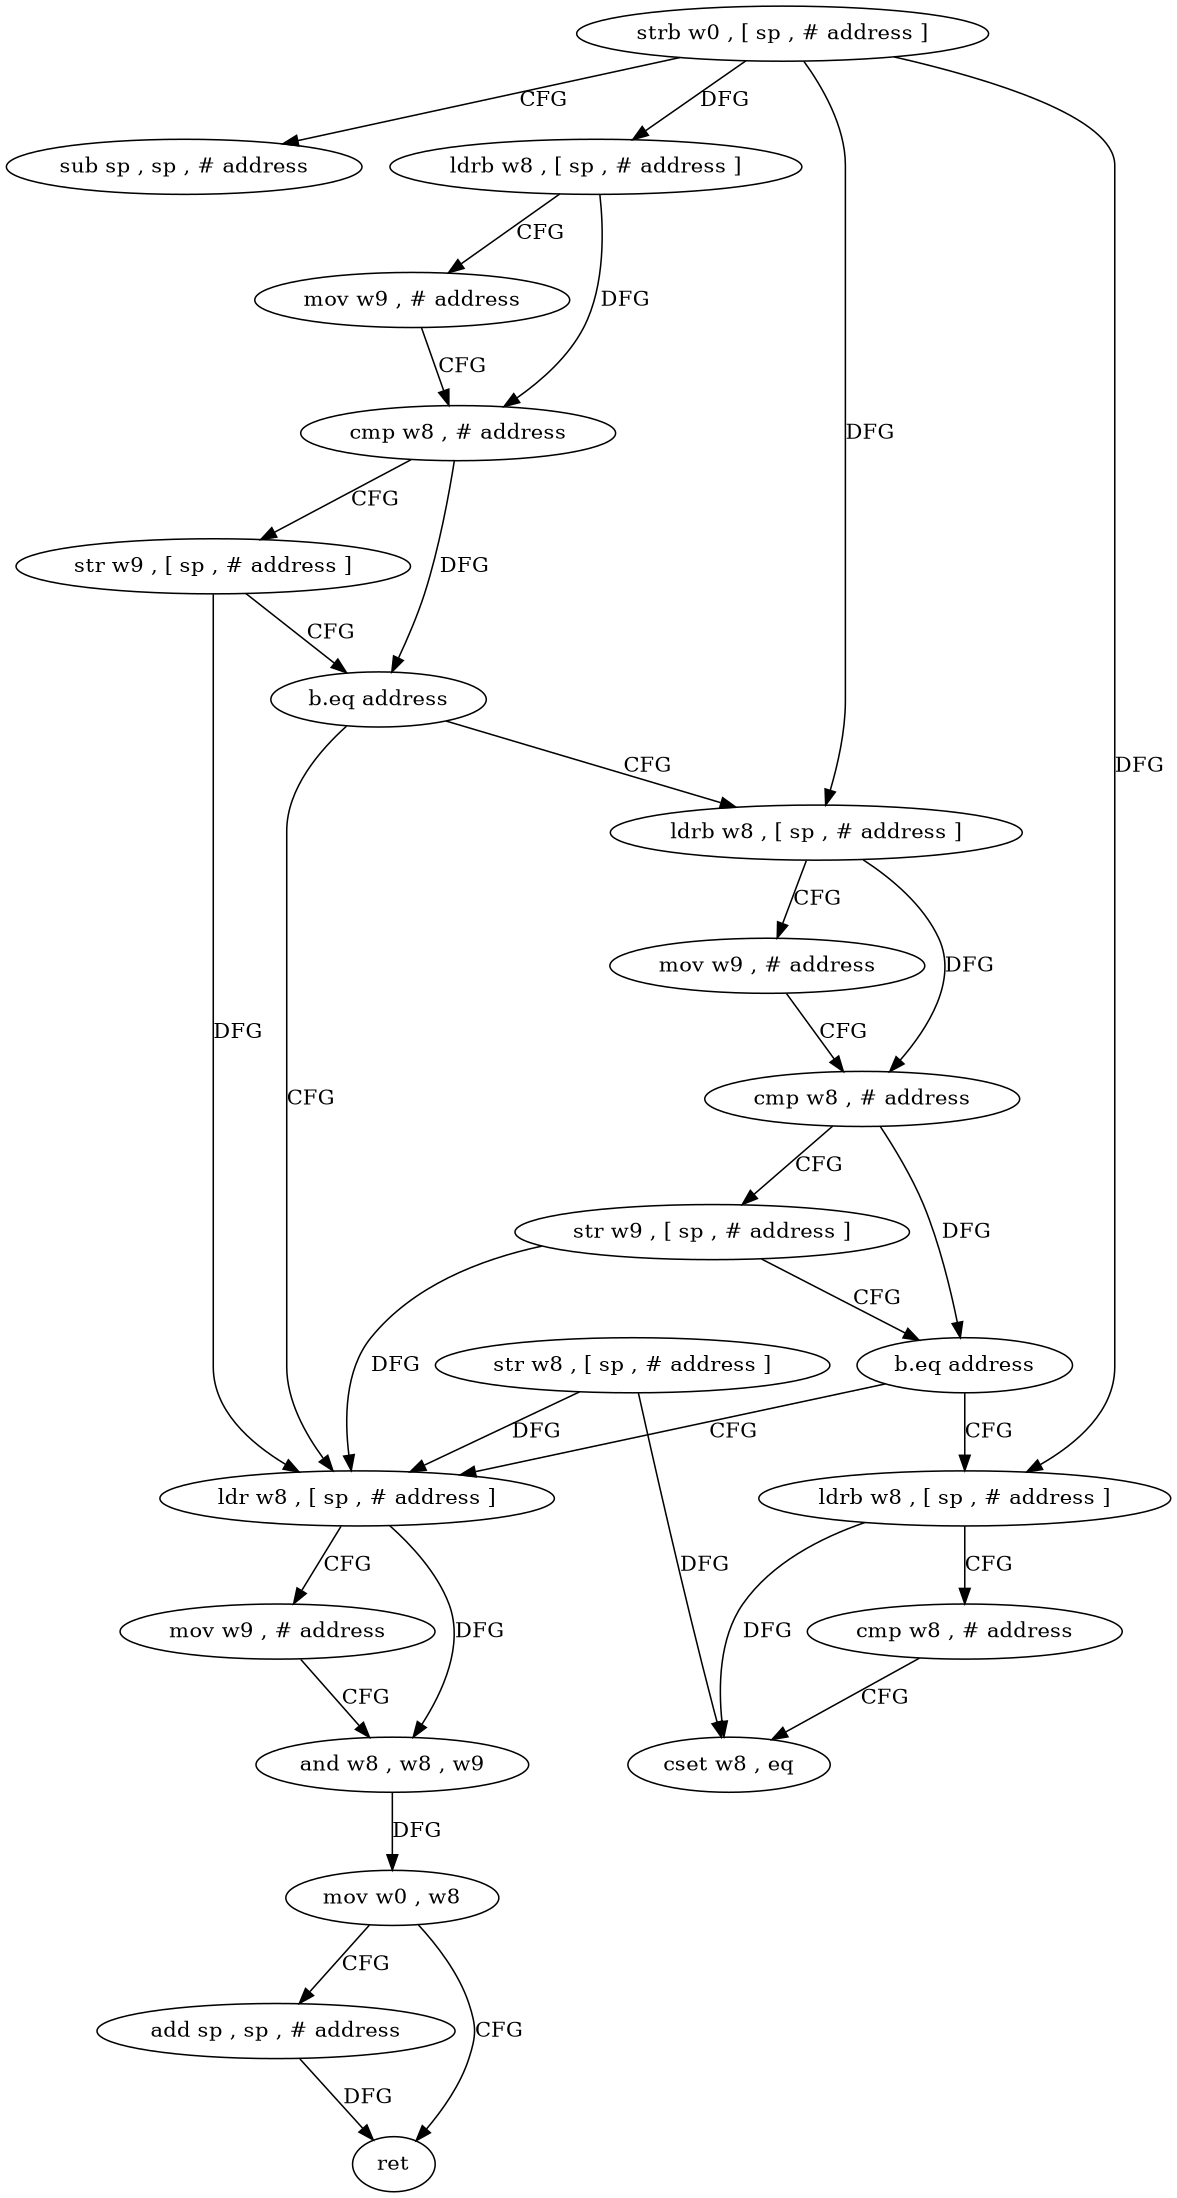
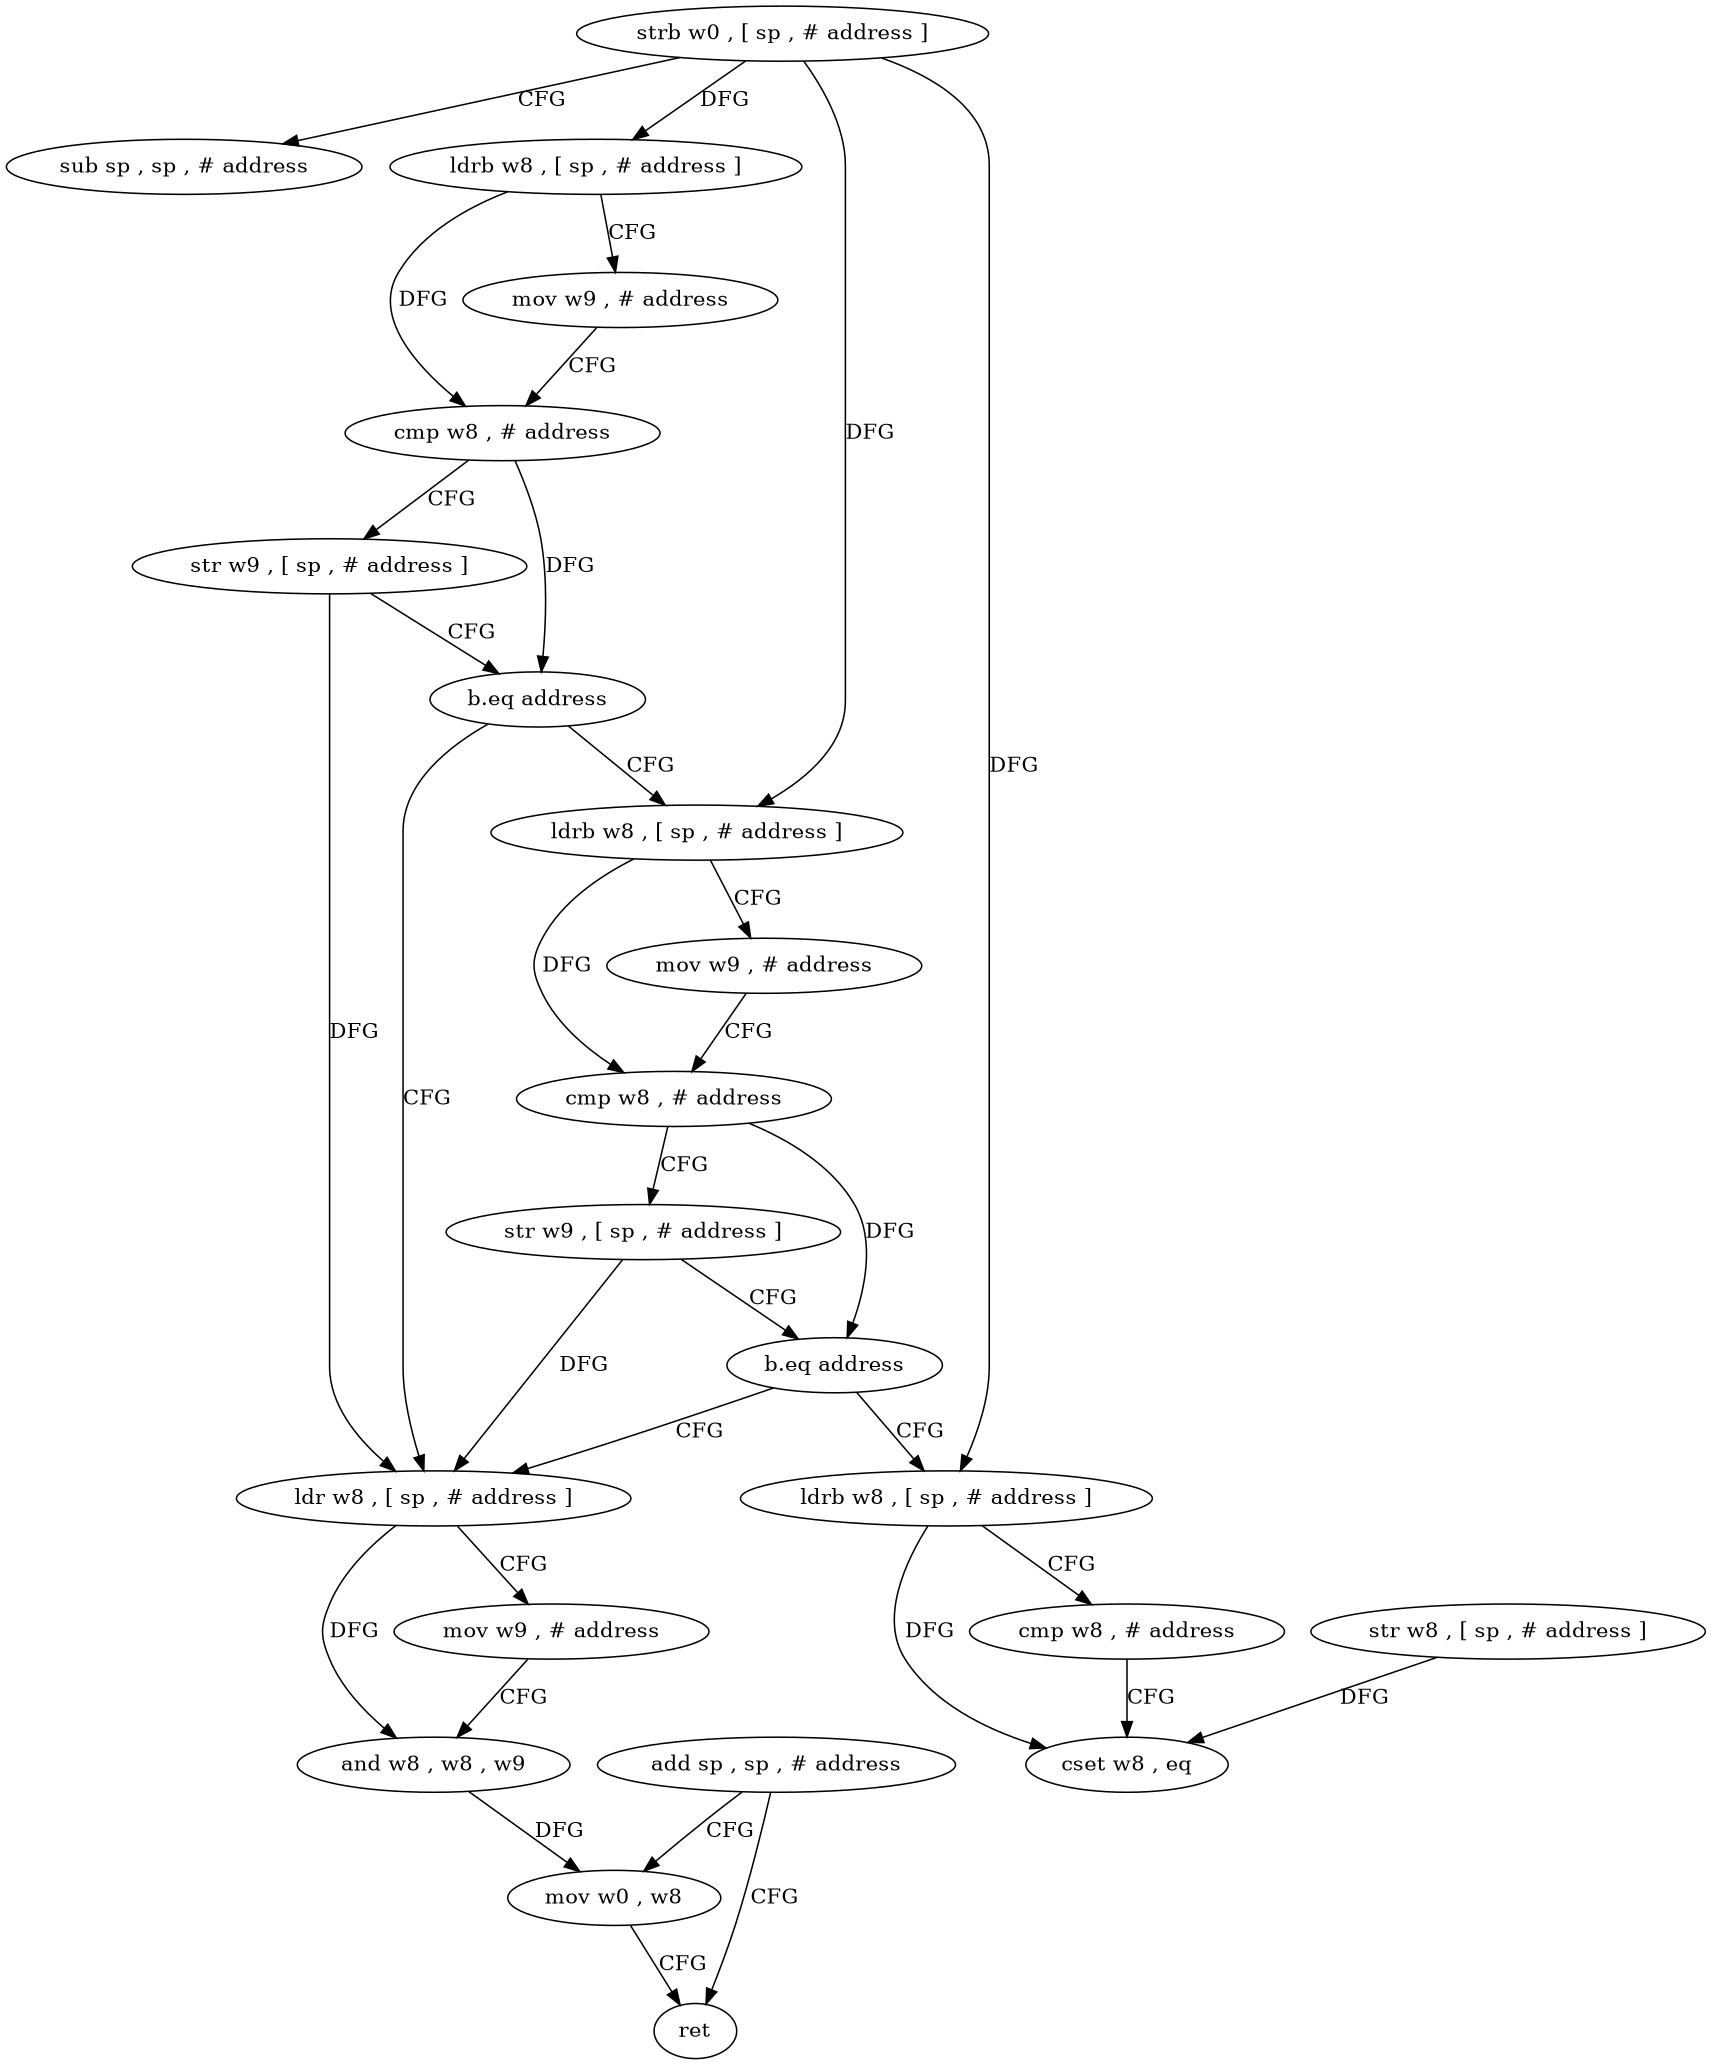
edge "str w8 , [ sp , # address ]" -> "ldr w8 , [ sp , # address ]": removed, label "DFG"
edge "mov w0 , w8" -> "add sp , sp , # address": reversed
edge "add sp , sp , # address" -> "ret": label "DFG" -> "CFG"
